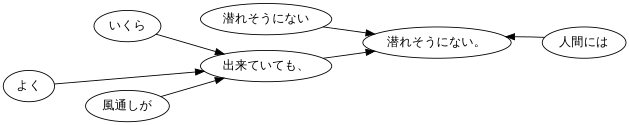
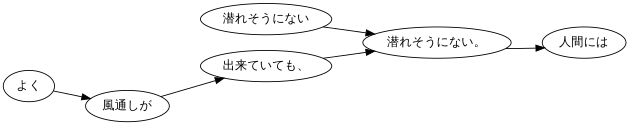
node "いくら": removed
edge "人間には" -> "潜れそうにない。": reversed
edge "よく" -> "出来ていても、": now "よく" -> "風通しが"
